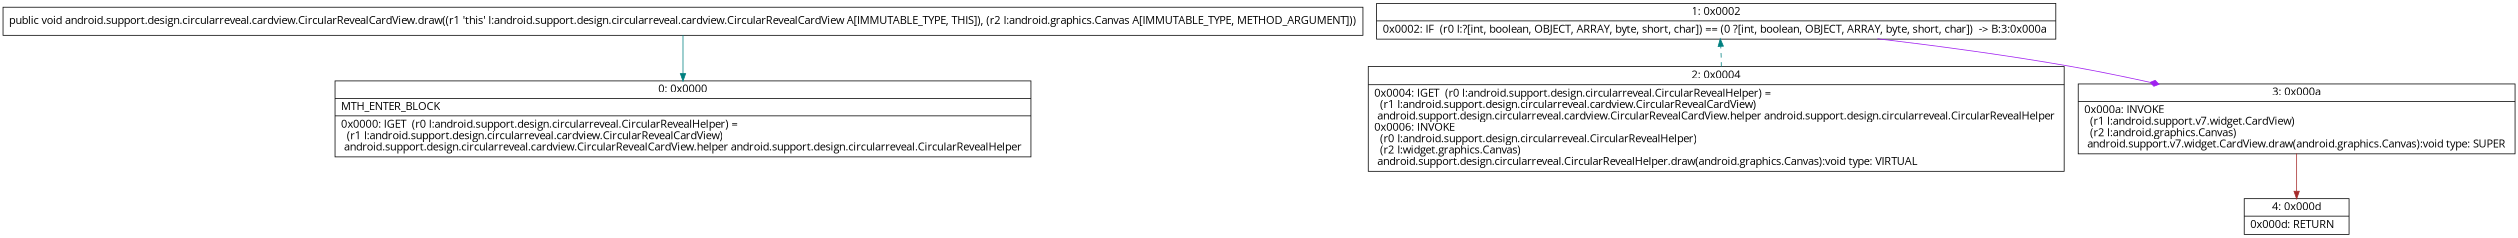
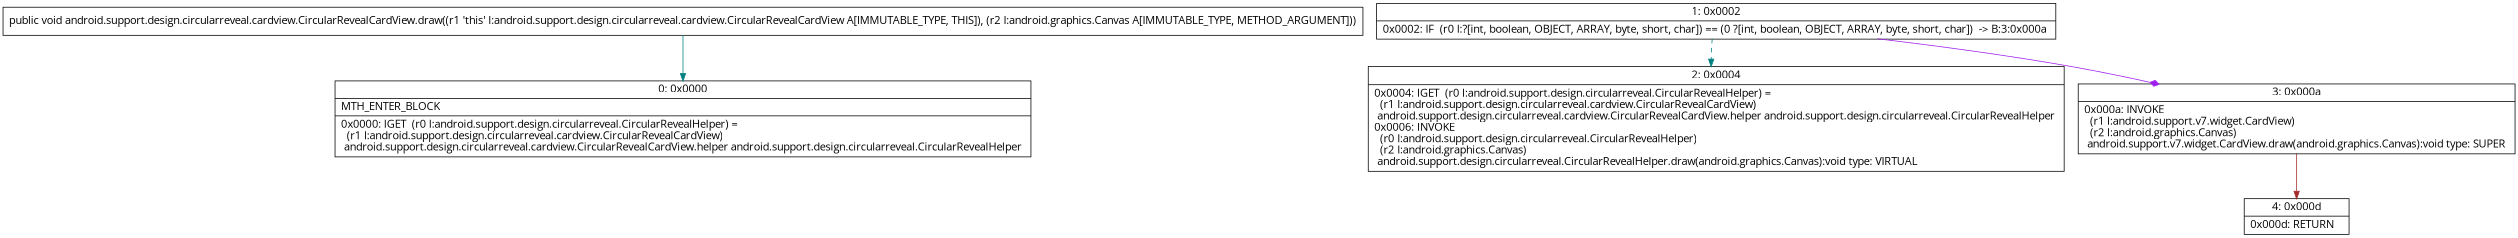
edge "2: 0x0004" -> "1: 0x0002": reversed
node "2: 0x0004": text "(r2 I:widget.graphics.Canvas)" -> "(r2 I:android.graphics.Canvas)"
